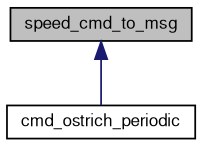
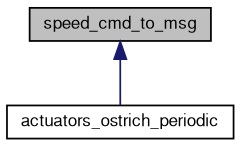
node "cmd_ostrich_periodic": label "cmd_ostrich_periodic" -> "actuators_ostrich_periodic"
